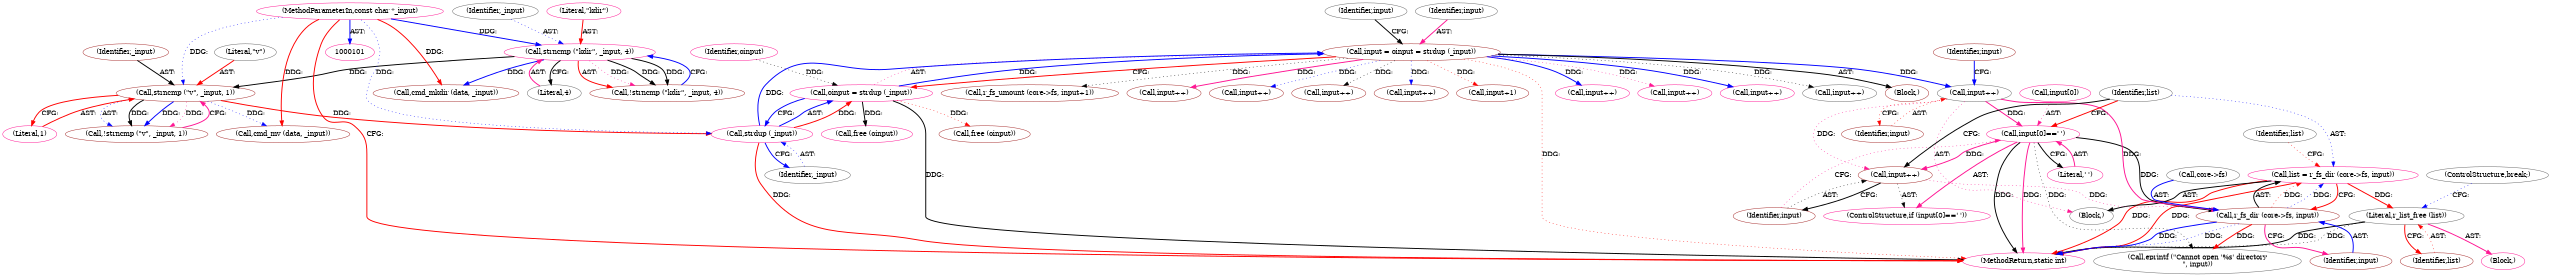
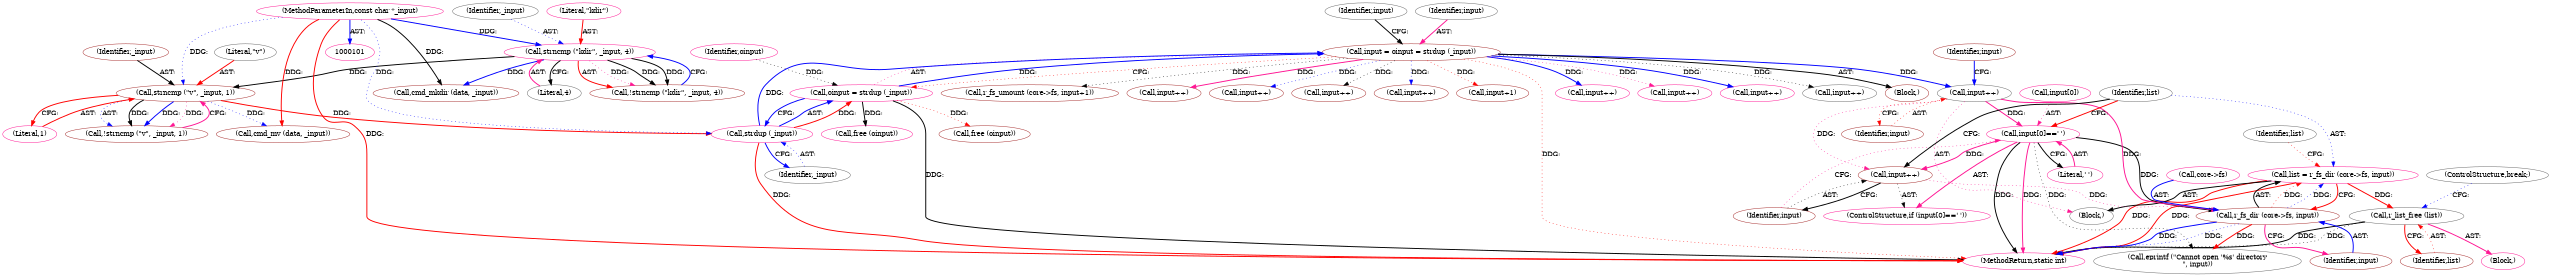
edge "(MethodParameterIn,const char *_input)" -> "(Call,cmd_mkdir (data, _input))": color red -> black
edge "(Call,input = oinput = strdup (_input))" -> "(Call,oinput = strdup (_input))": style bold -> dotted
edge "(MethodParameterIn,const char *_input)" -> "(MethodReturn,static int)": label "CFG: " -> "DDG: "
node "(Call,core->fs)": color gray40 -> deeppink
node "(Literal,r_list_free (list))": label "(Literal,r_list_free (list))" -> "(Call,r_list_free (list))"
